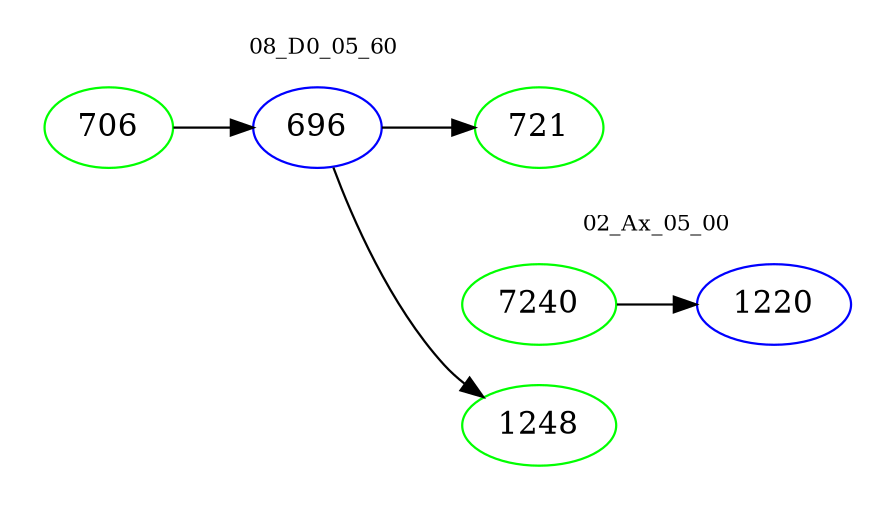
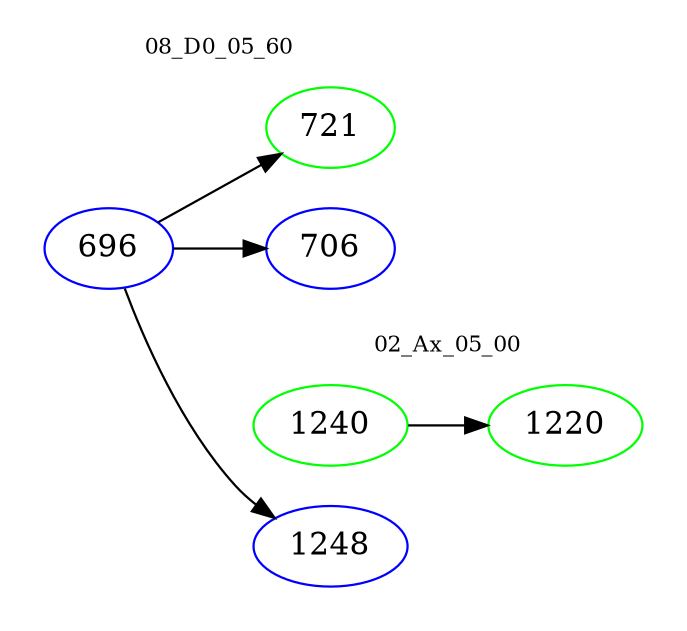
node "706": color green -> blue
edge "706" -> "696": reversed
node "7240": label "7240" -> "1240"
node "1220": color blue -> green
node "1248": color green -> blue
